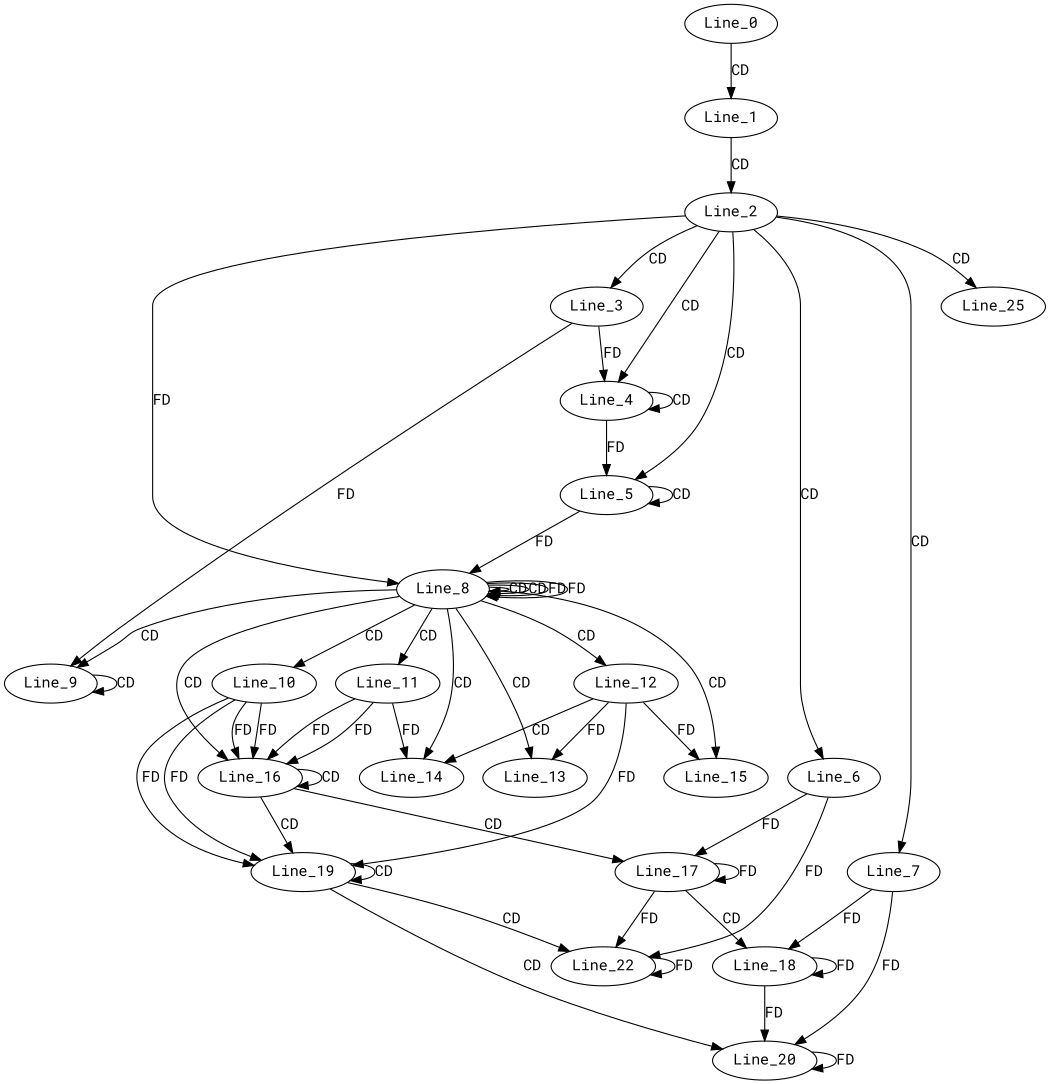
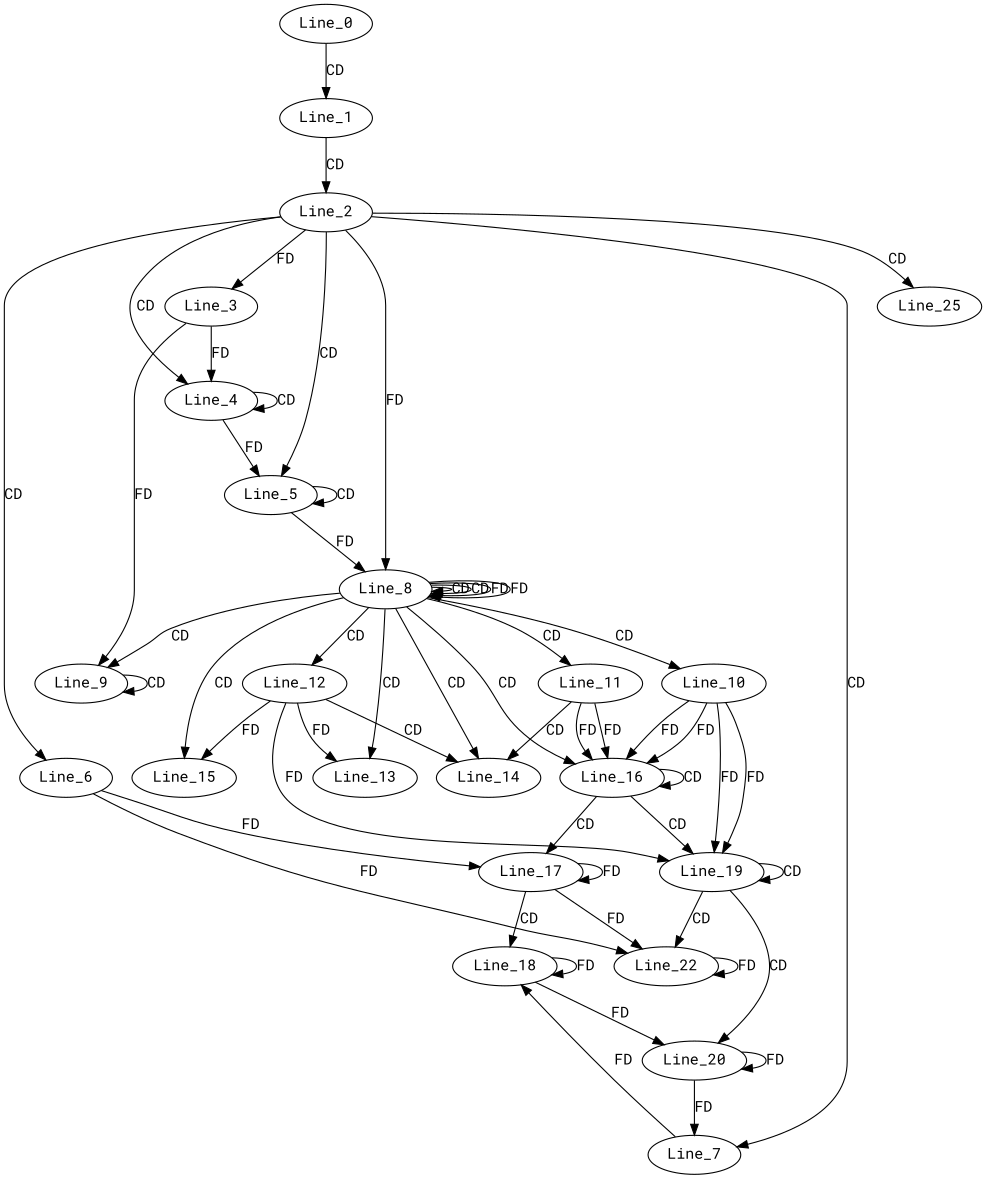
edge "Line_2" -> "Line_3": label "CD" -> "FD"
edge "Line_11" -> "Line_14": label "FD" -> "CD"
edge "Line_7" -> "Line_20": reversed
